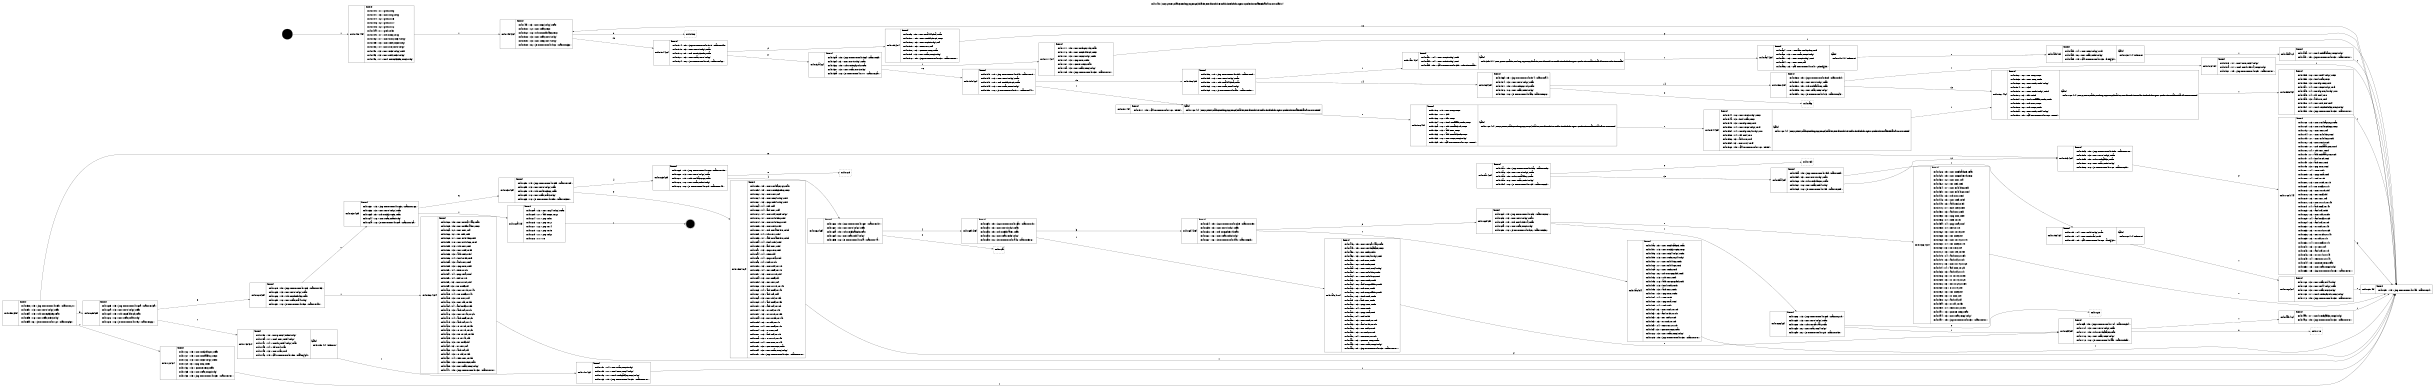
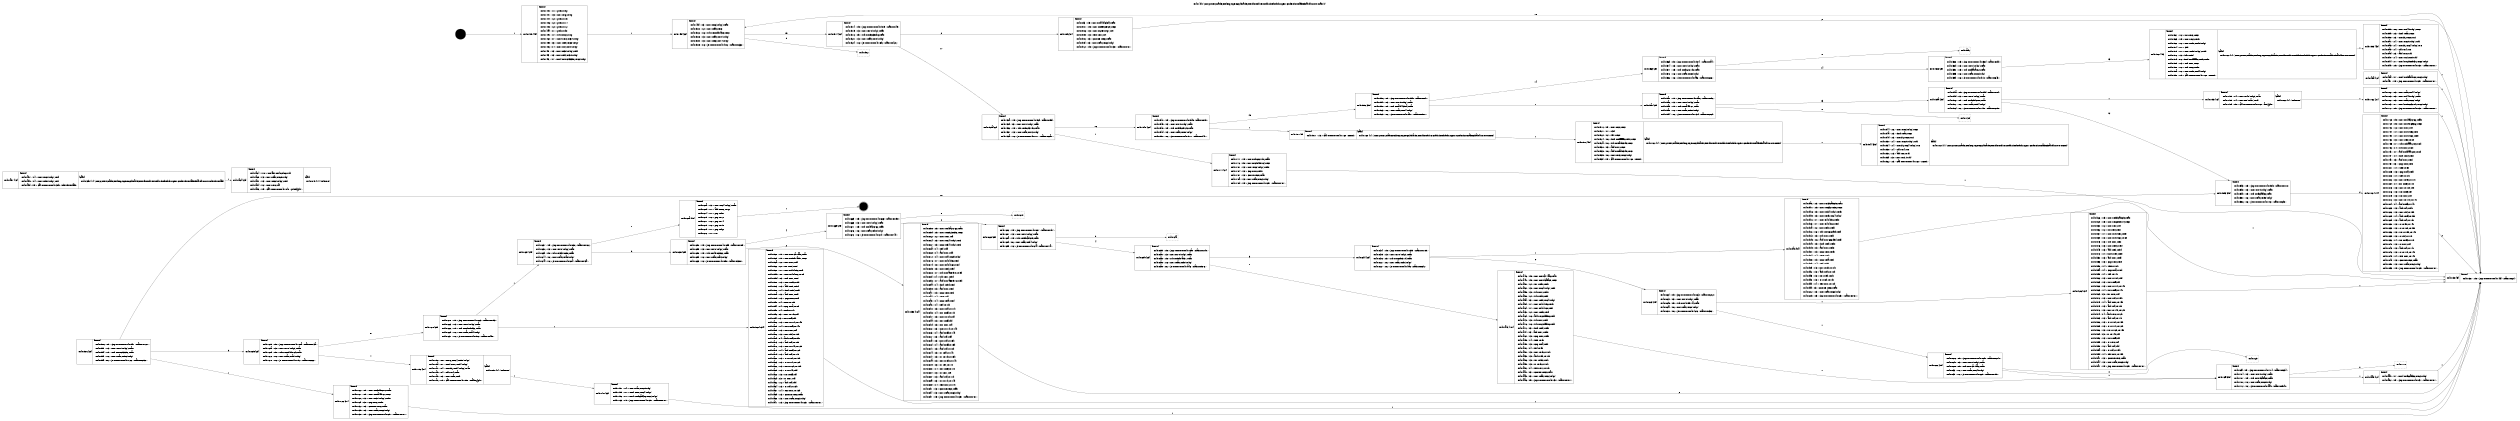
node "0x401adb [15]": removed
node "0x401b13 [19]": removed
edge "0x401556 [25]" -> "0x401ab7 [13]": now "0x401556 [25]" -> "0x4015a1 [25]"
edge "0x401944 [35]" -> "0x401967 [46]": removed, label "1"
